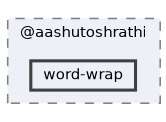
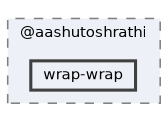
node "word-wrap": label "word-wrap" -> "wrap-wrap"
